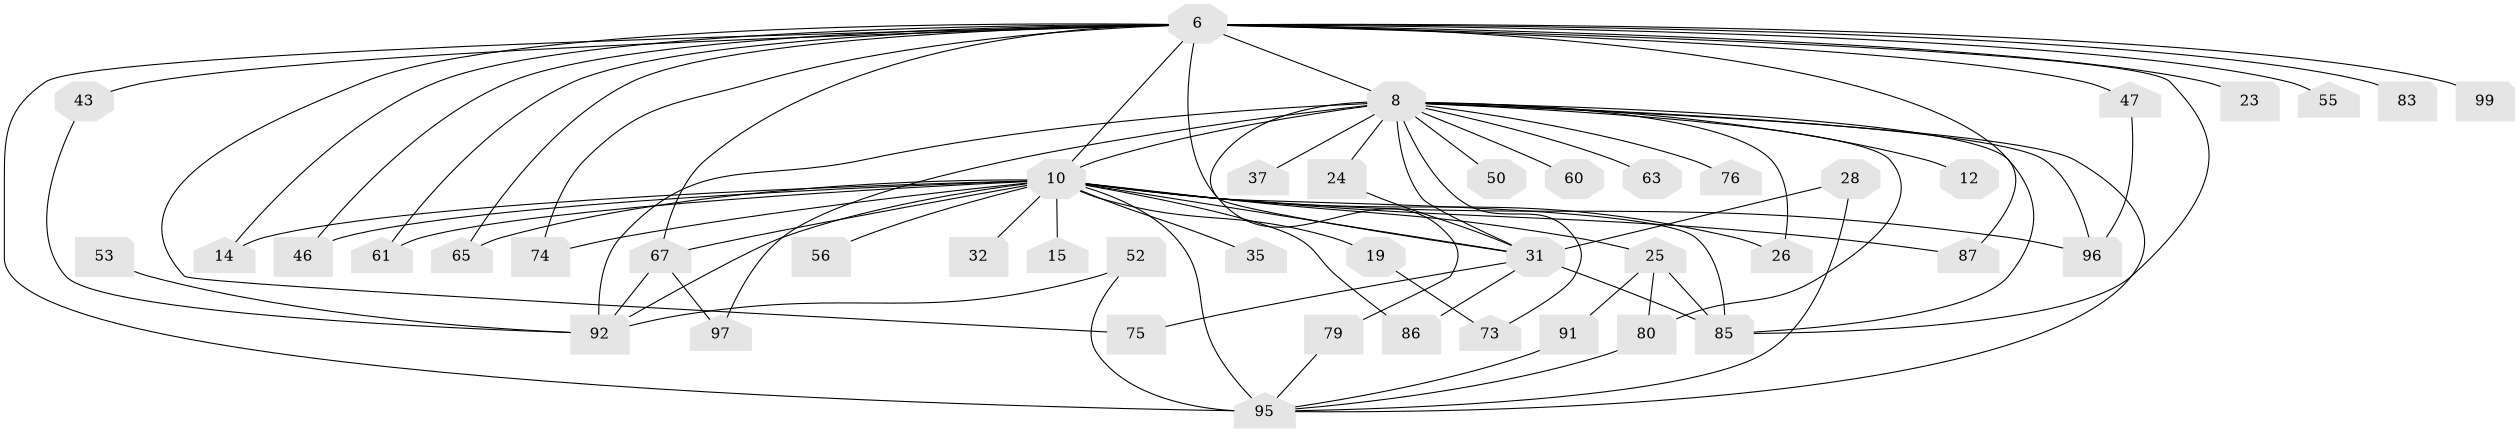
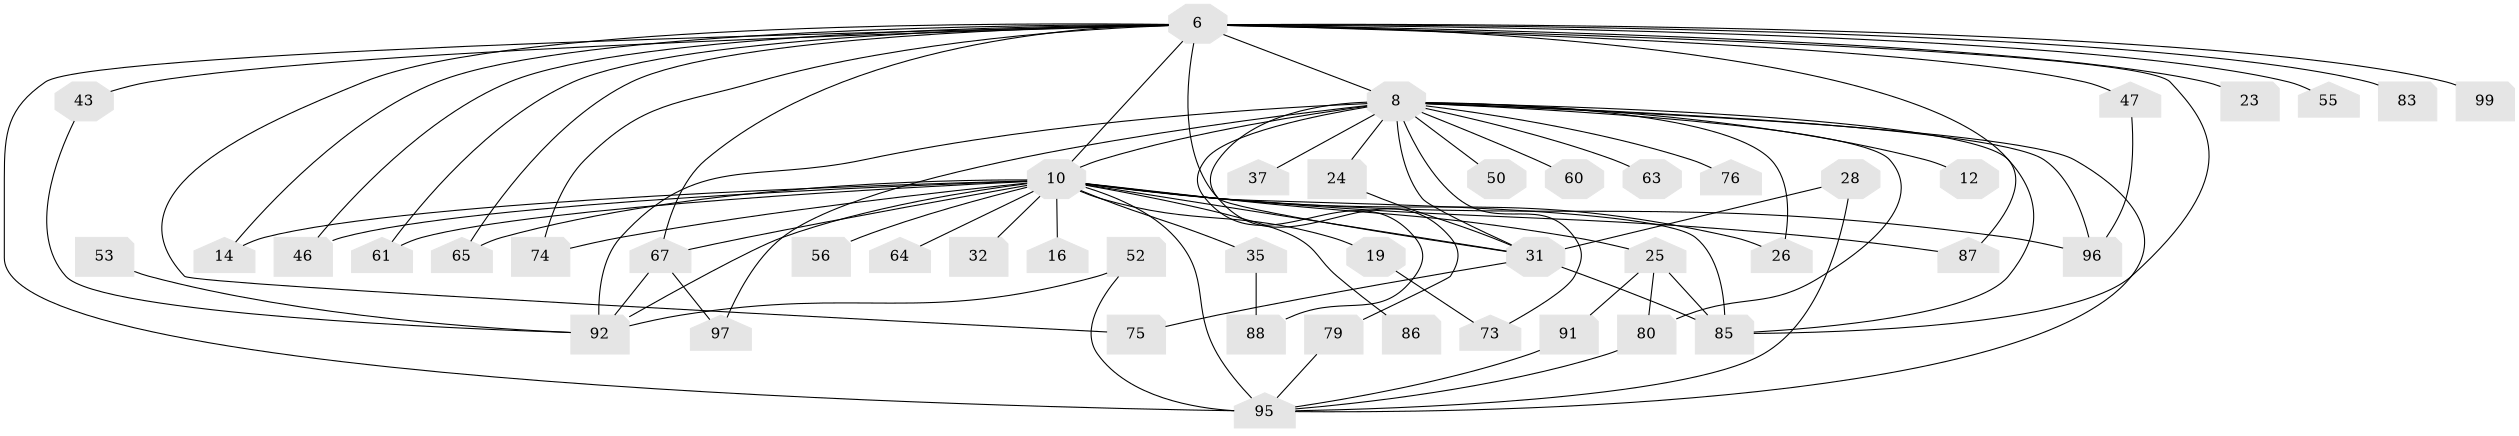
node "64": added
node "15": label "15" -> "16"
edge "31" -- "86": removed
node "88": added
